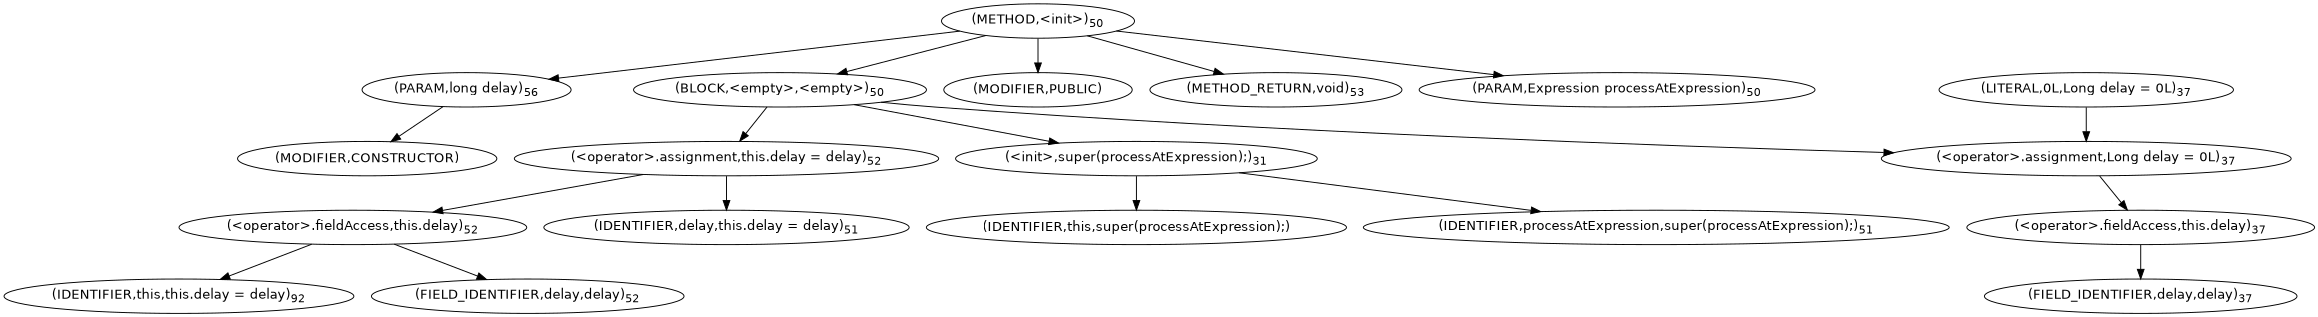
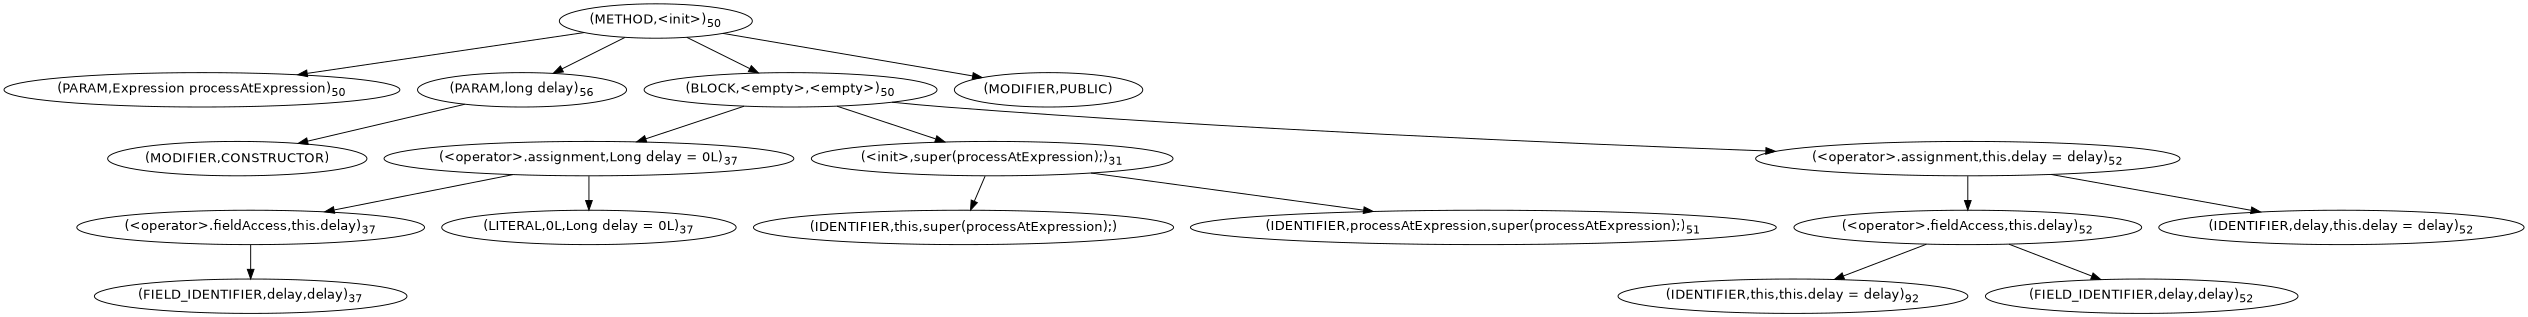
node "(METHOD_RETURN,void)": removed
edge "(LITERAL,0L,Long delay = 0L)" -> "(<operator>.assignment,Long delay = 0L)": reversed
node "(IDENTIFIER,delay,this.delay = delay)": text "51" -> "52"
